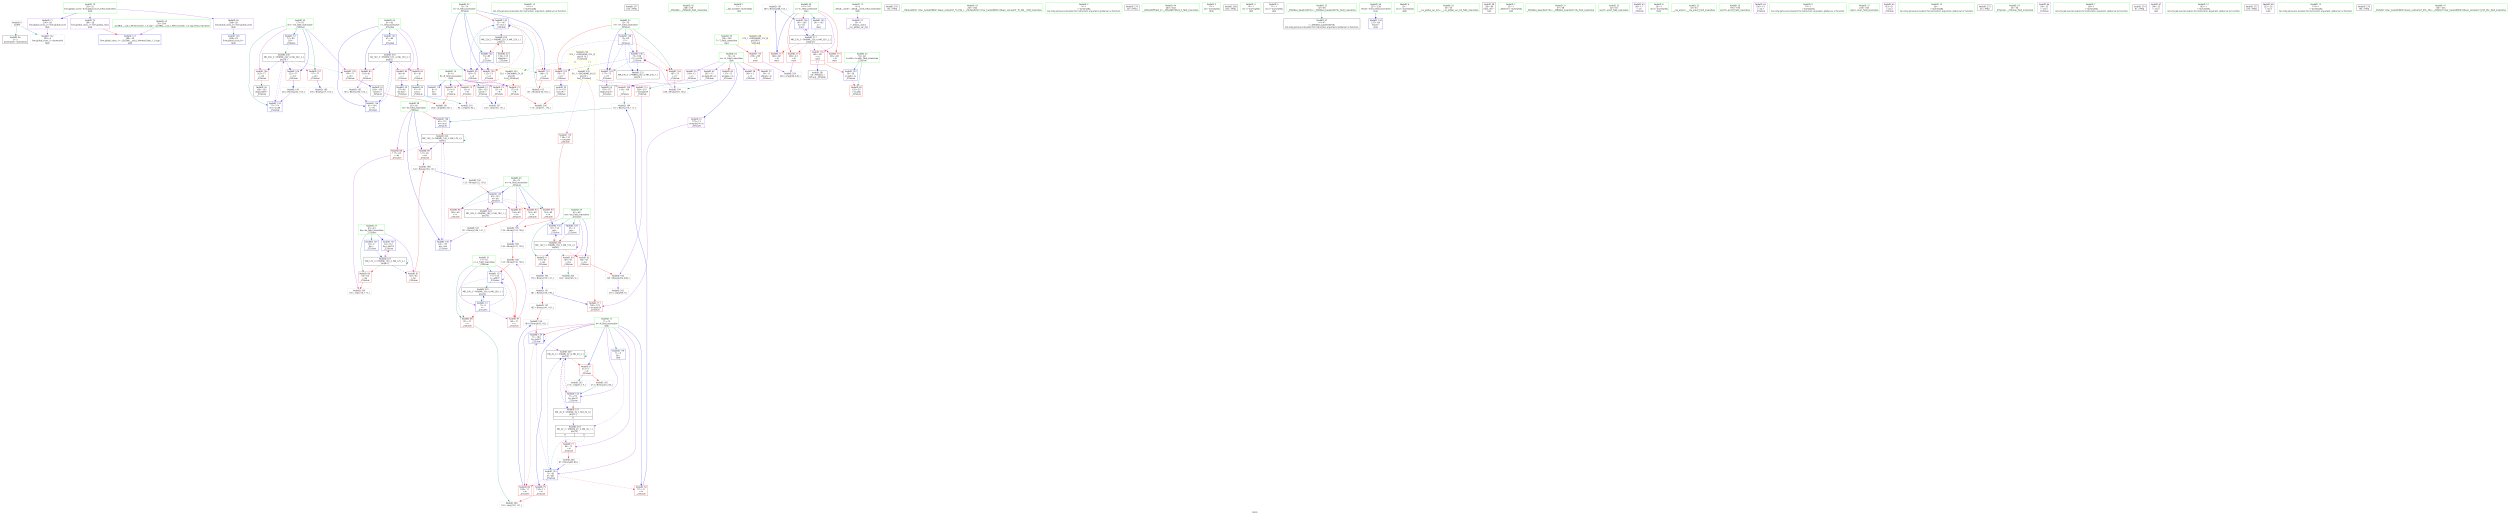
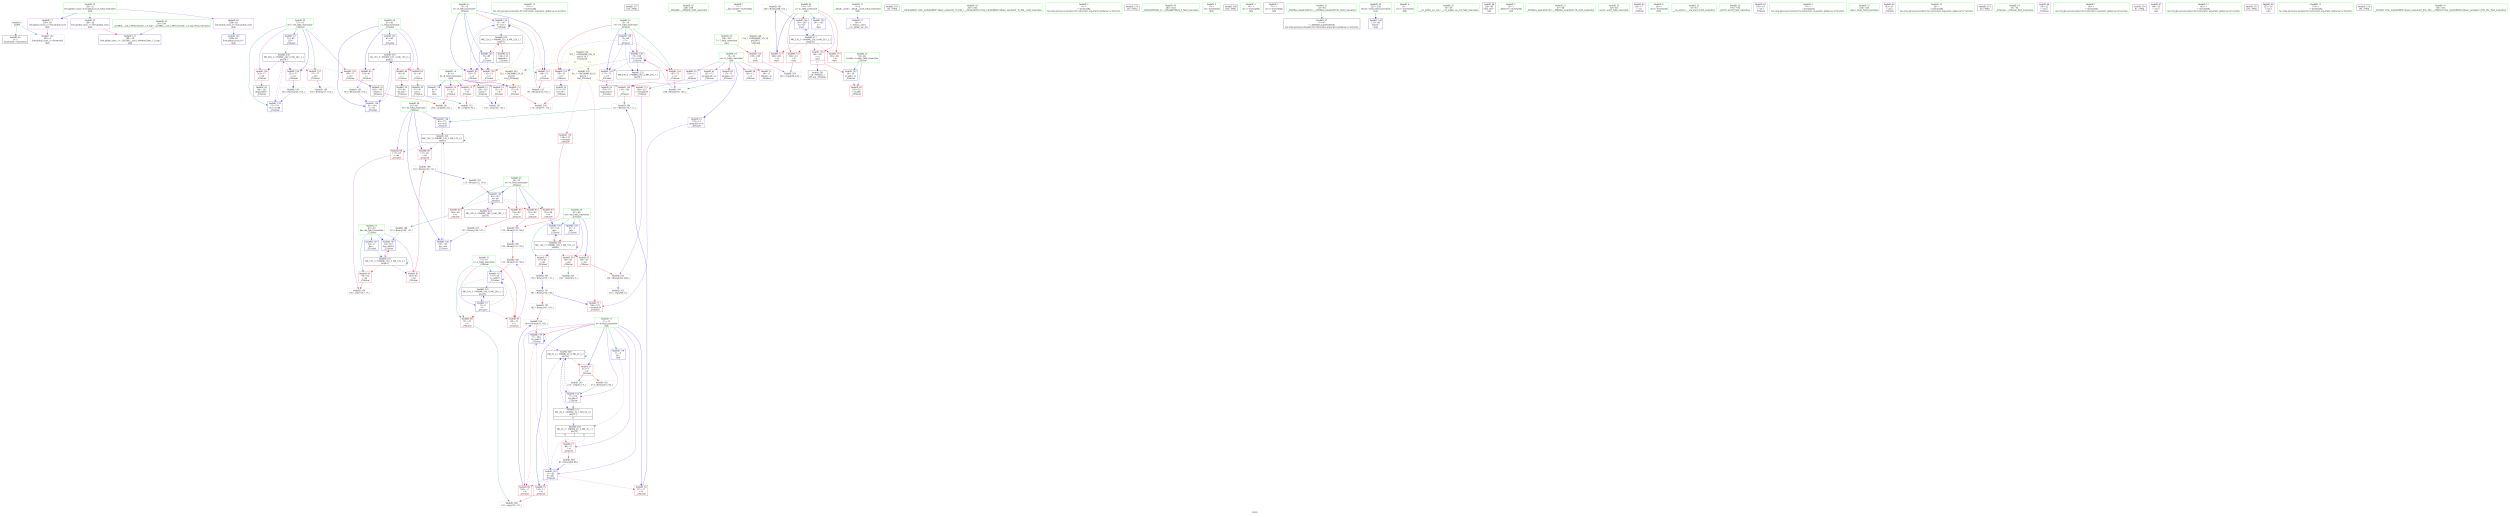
edge "NodeID: 89" -> "NodeID: 198": reversed
node "NodeID: 188": added
